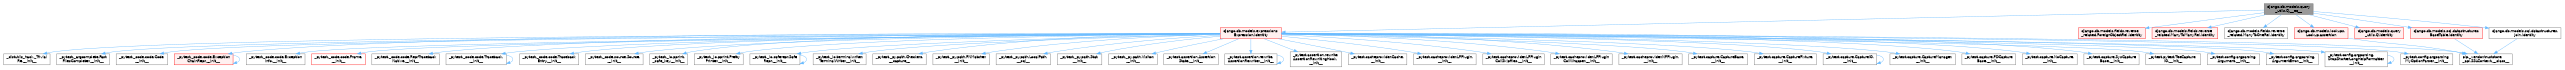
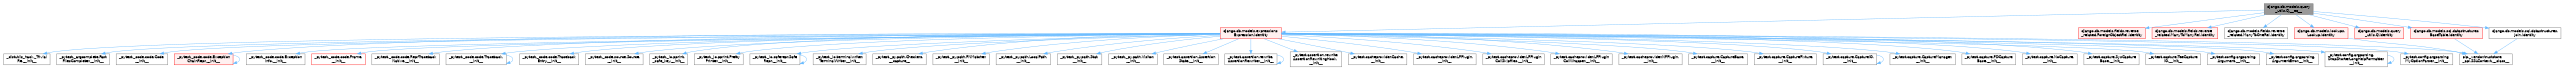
node "django.db.models.lookups. Lookup.assertion": label "django.db.models.lookups. Lookup.assertion" -> "django.db.models.lookups. Lookup.identity"
node "_pytest._py.path.LocalPath. __sql__": label "_pytest._py.path.LocalPath. __sql__" -> "_pytest._py.path.LocalPath. __init__"
node "_pytest.pytest.TeeCapture IO.__init__": label "_pytest.pytest.TeeCapture IO.__init__" -> "_pytest.capture.TeeCapture IO.__init__"
